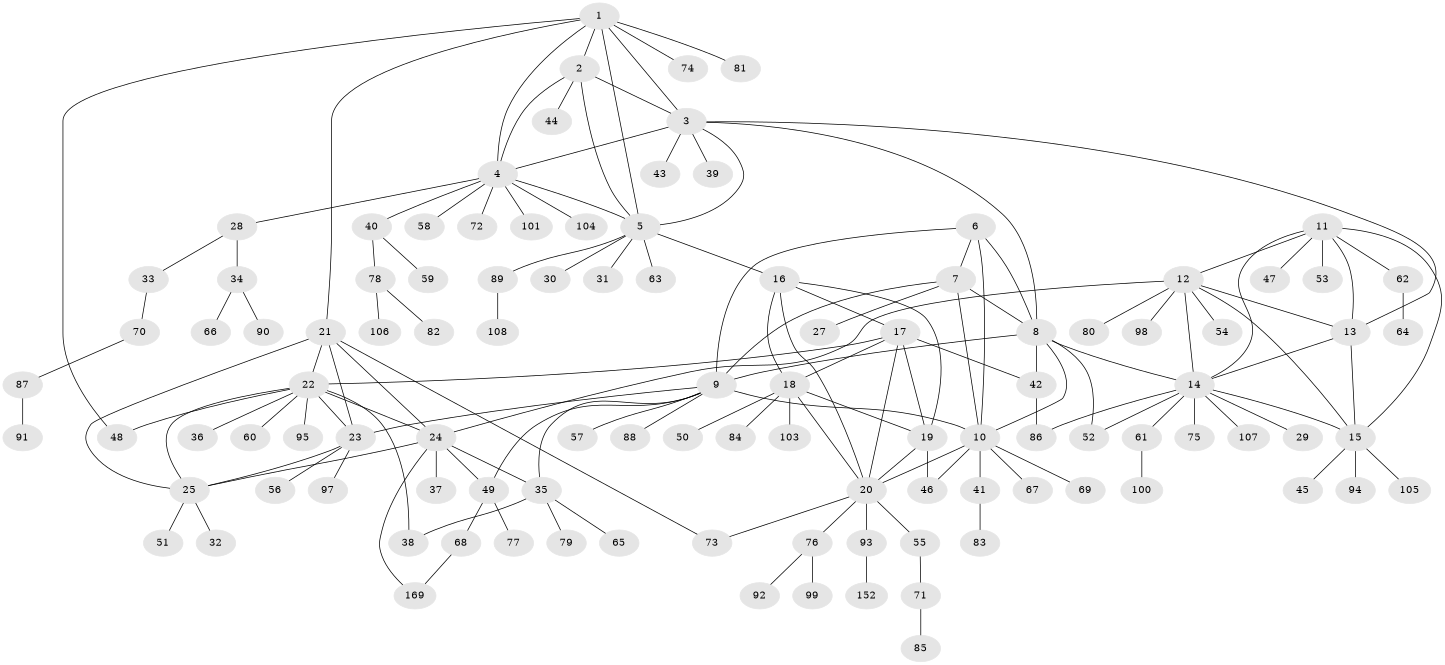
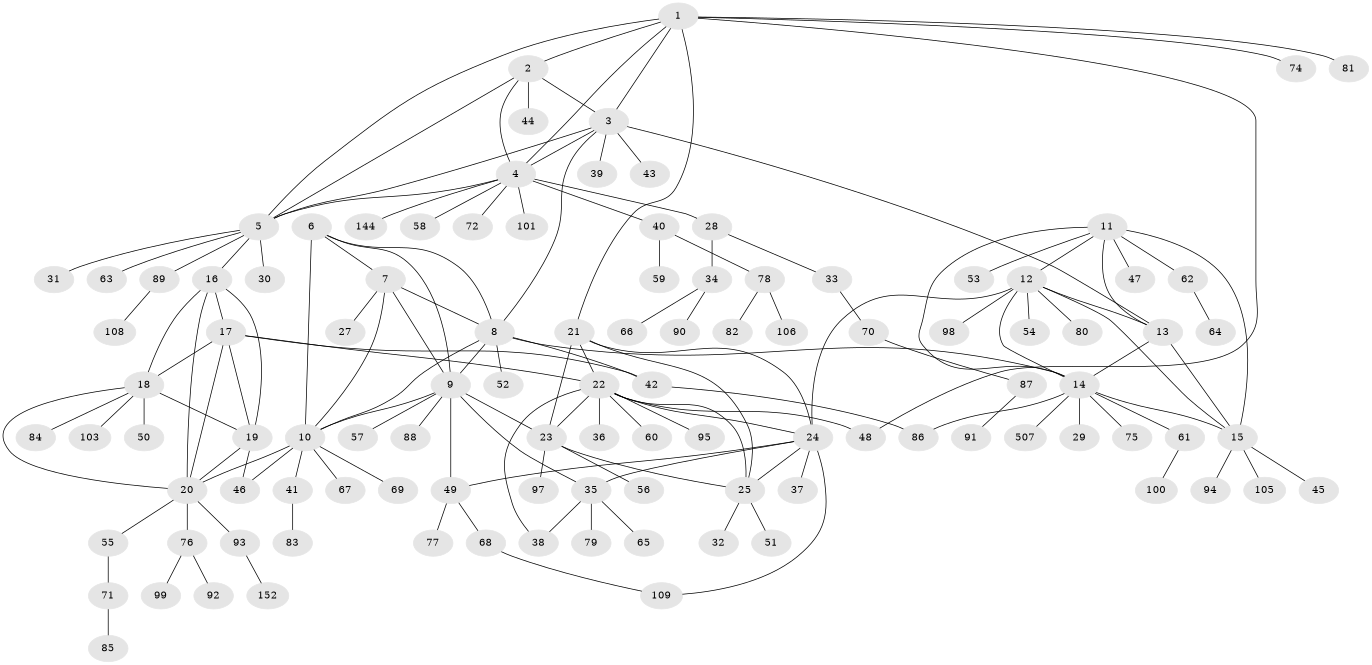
node "104": label "104" -> "144"
edge "14" -- "52": removed
node "107": label "107" -> "507"
node "73": removed
node "169": label "169" -> "109"
